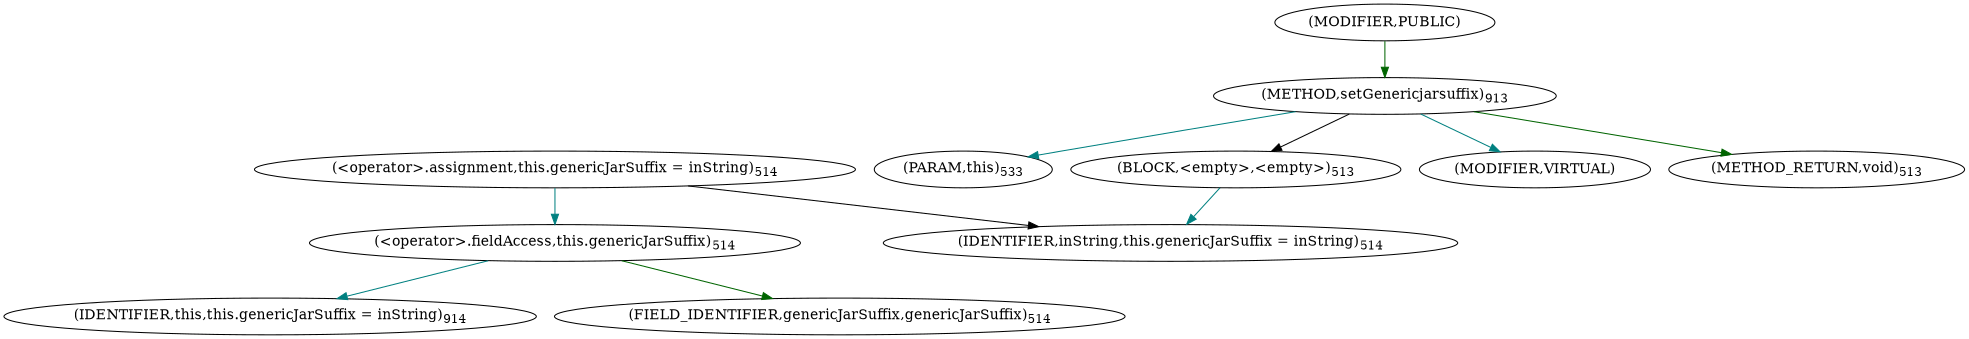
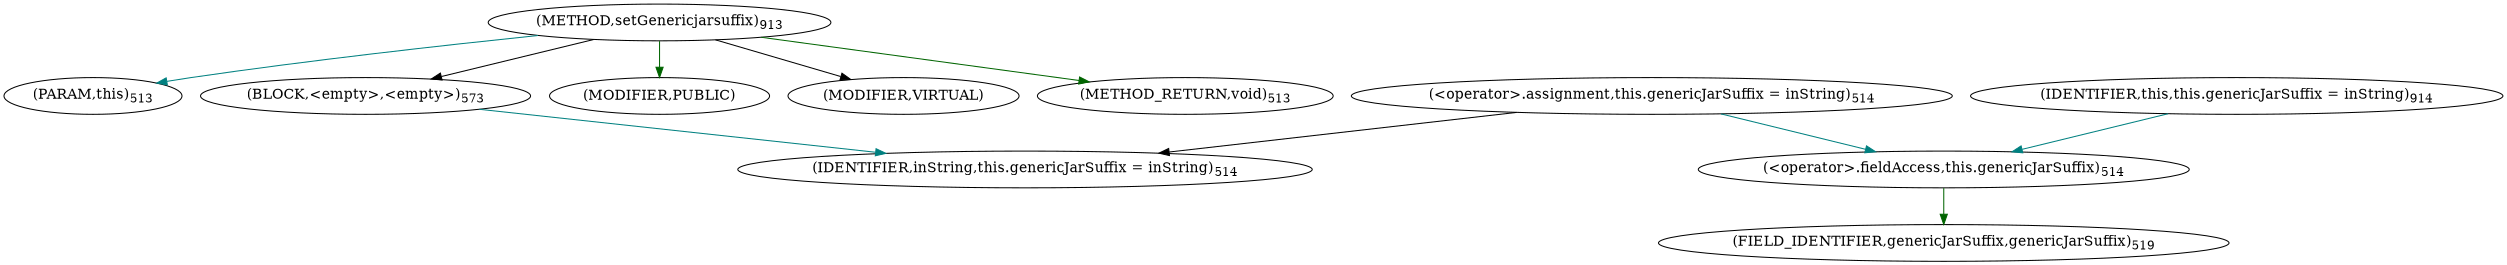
edge "(MODIFIER,PUBLIC)" -> "(METHOD,setGenericjarsuffix)": reversed
edge "(METHOD,setGenericjarsuffix)" -> "(MODIFIER,VIRTUAL)": color teal -> black
node "(PARAM,this)": text "533" -> "513"
node "(BLOCK,<empty>,<empty>)": text "513" -> "573"
edge "(<operator>.fieldAccess,this.genericJarSuffix)" -> "(IDENTIFIER,this,this.genericJarSuffix = inString)": reversed
node "(FIELD_IDENTIFIER,genericJarSuffix,genericJarSuffix)": text "514" -> "519"
